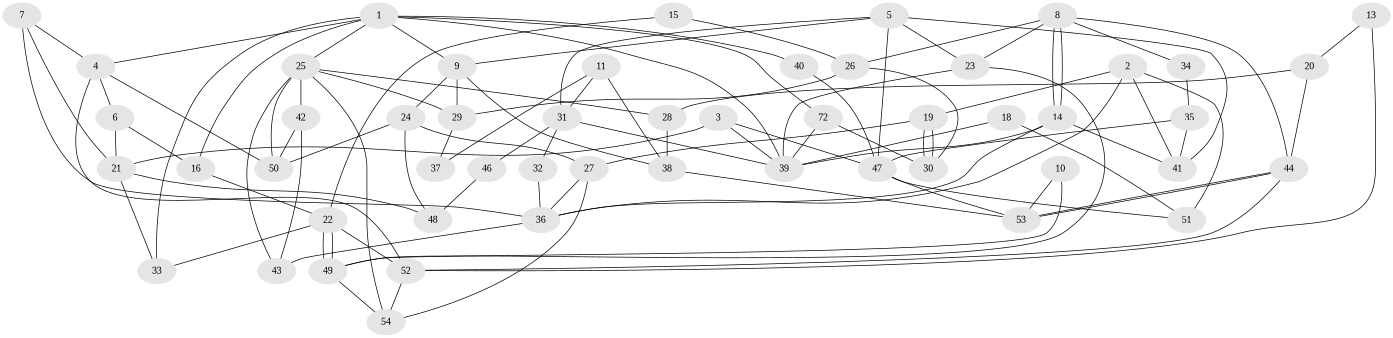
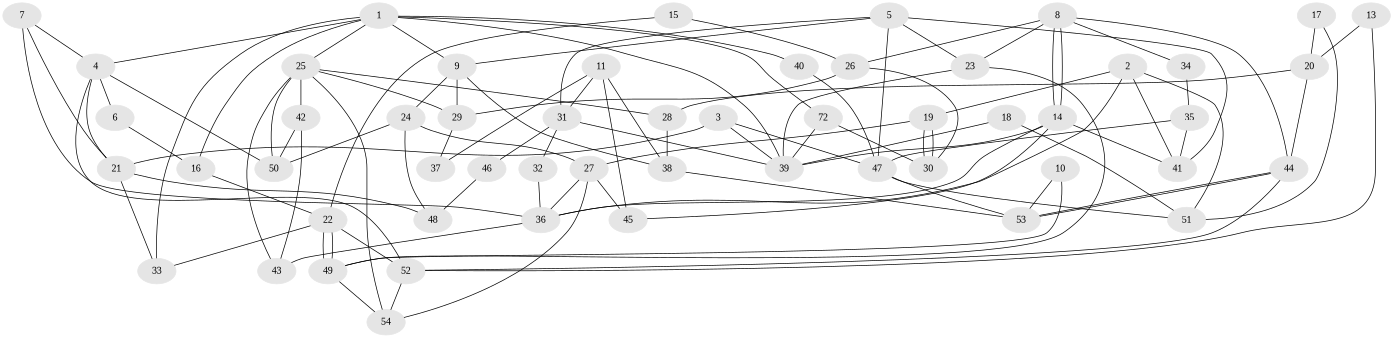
node "17": added
edge "6" -- "21": now "4" -- "21"
node "45": added
